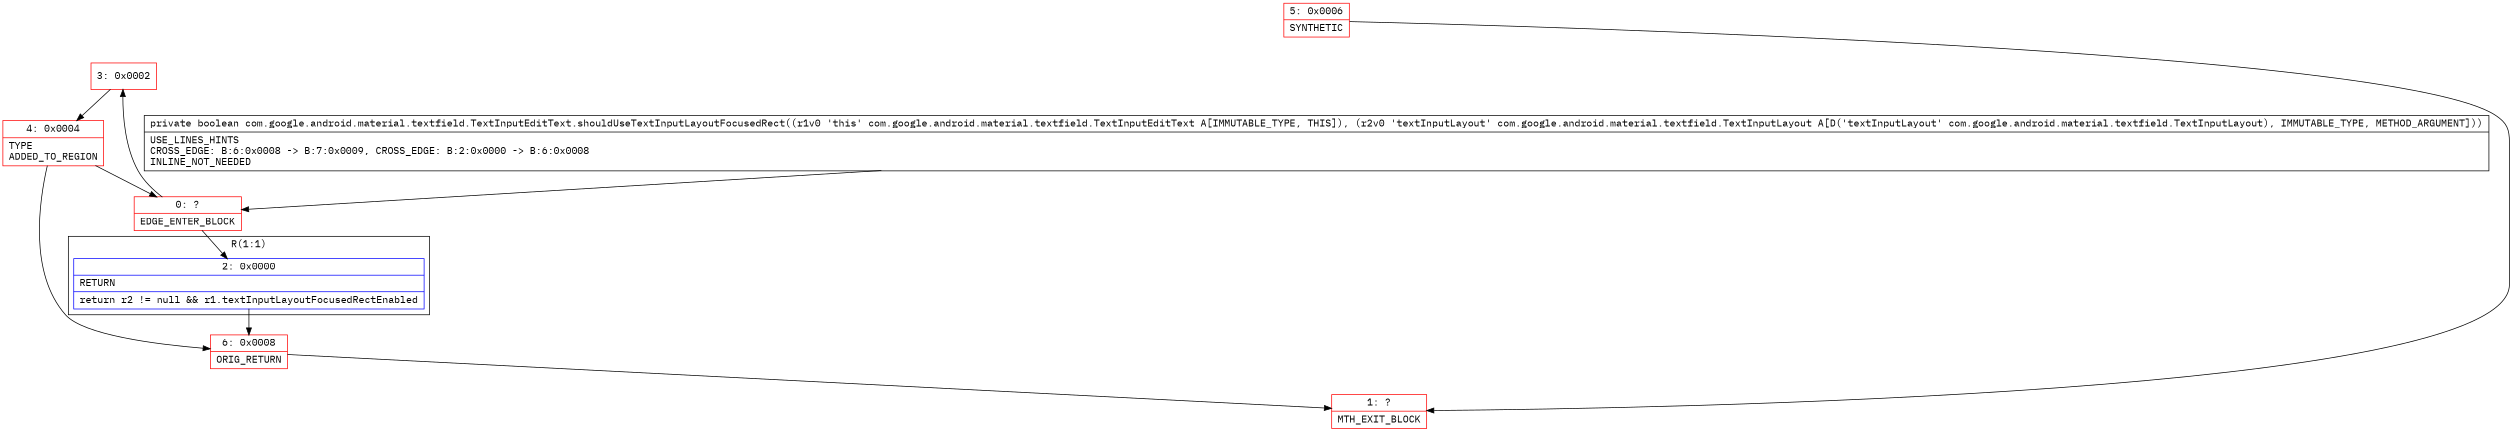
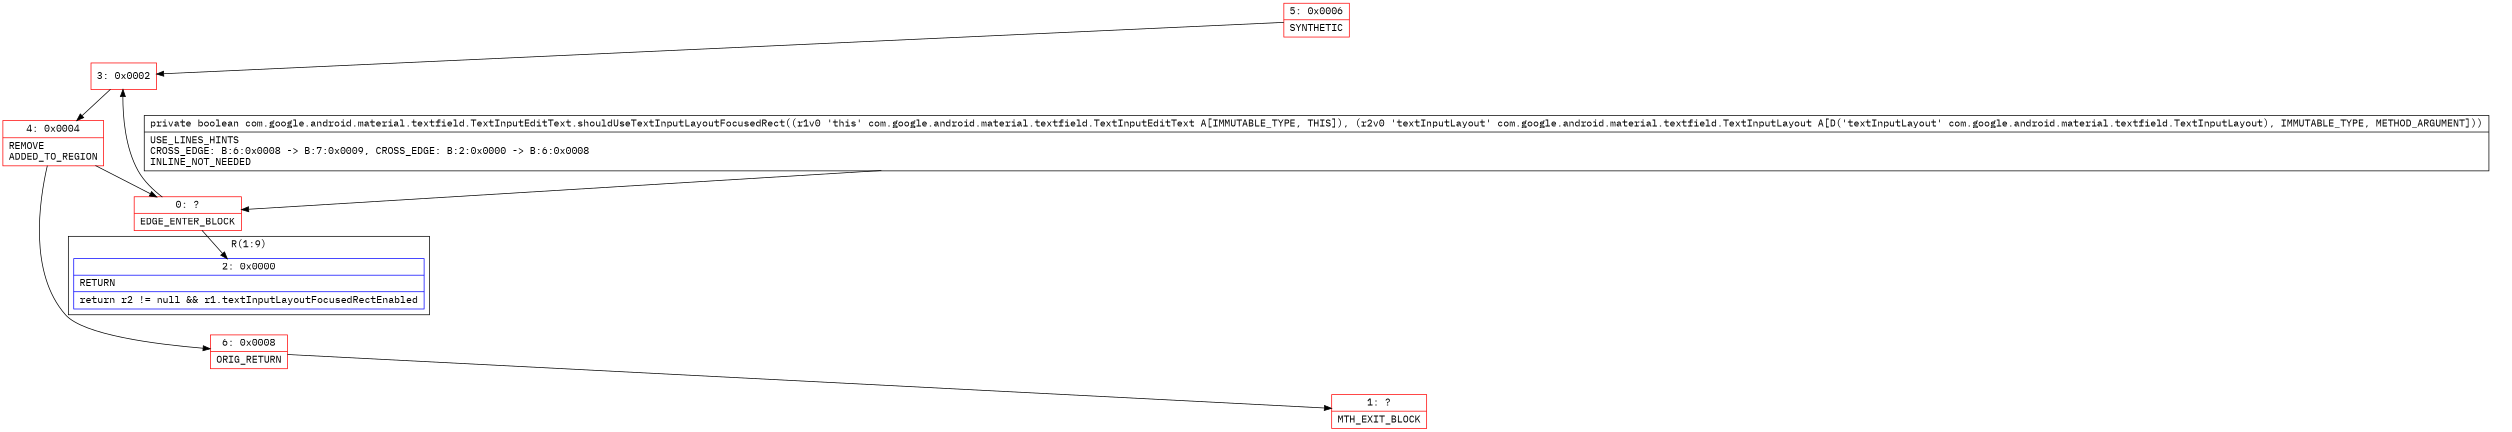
node "4: 0x0004": text "TYPE" -> "REMOVE"
edge "5: 0x0006" -> "1: ?": now "5: 0x0006" -> "3: 0x0002"
cluster "R(1:1)": label "R(1:1)" -> "R(1:9)"
edge "2: 0x0000" -> "6: 0x0008": removed
